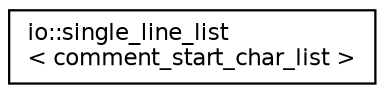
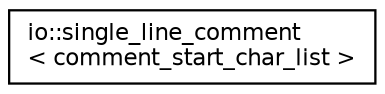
node "io::single_line_list < comment_start_char_list >": label "io::single_line_list < comment_start_char_list >" -> "io::single_line_comment < comment_start_char_list >"
